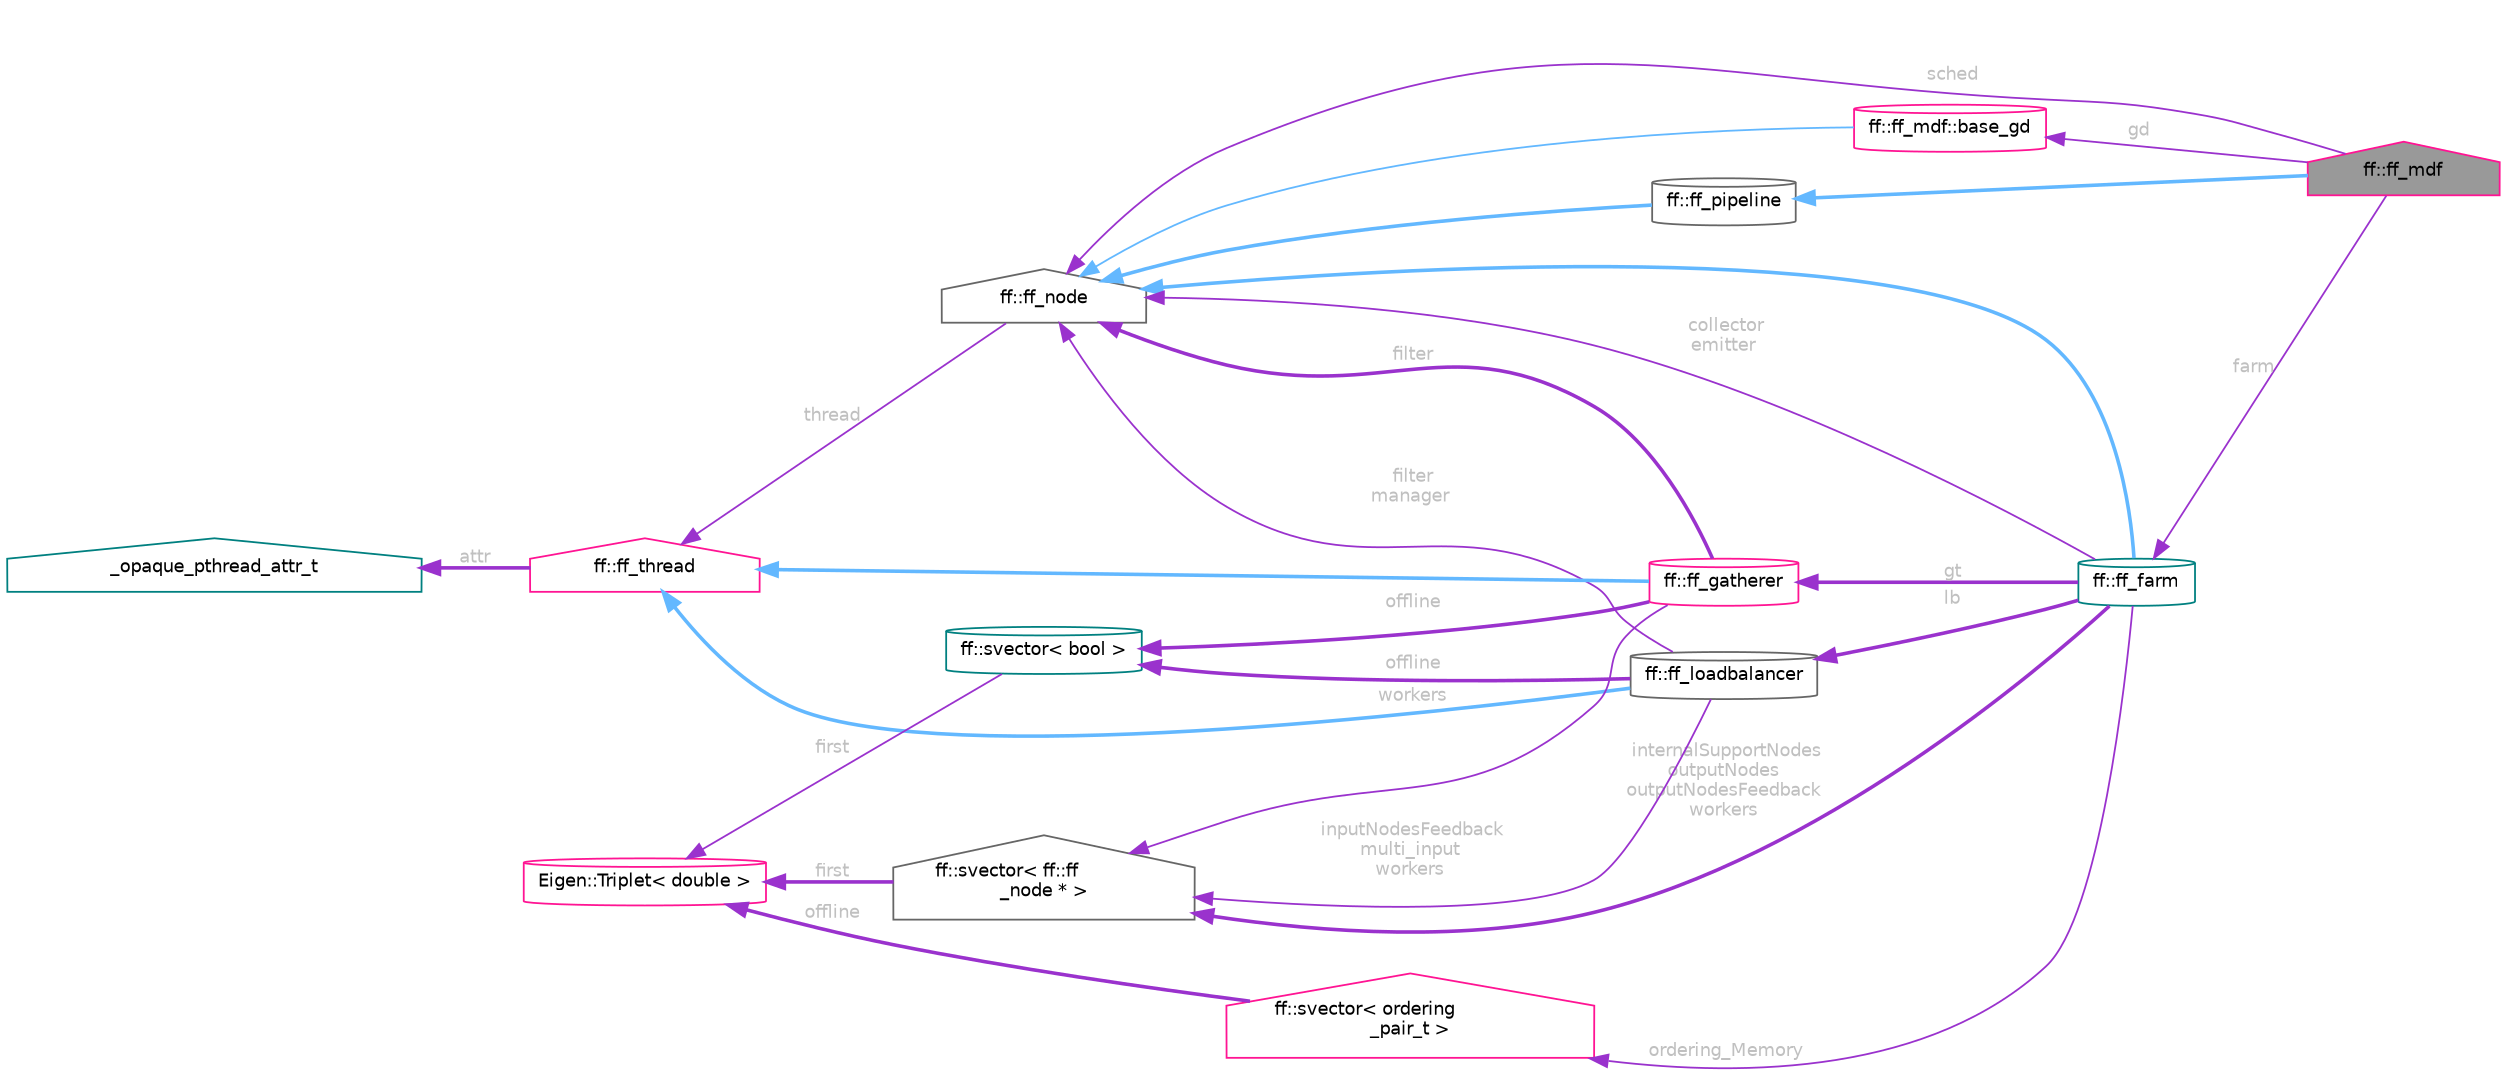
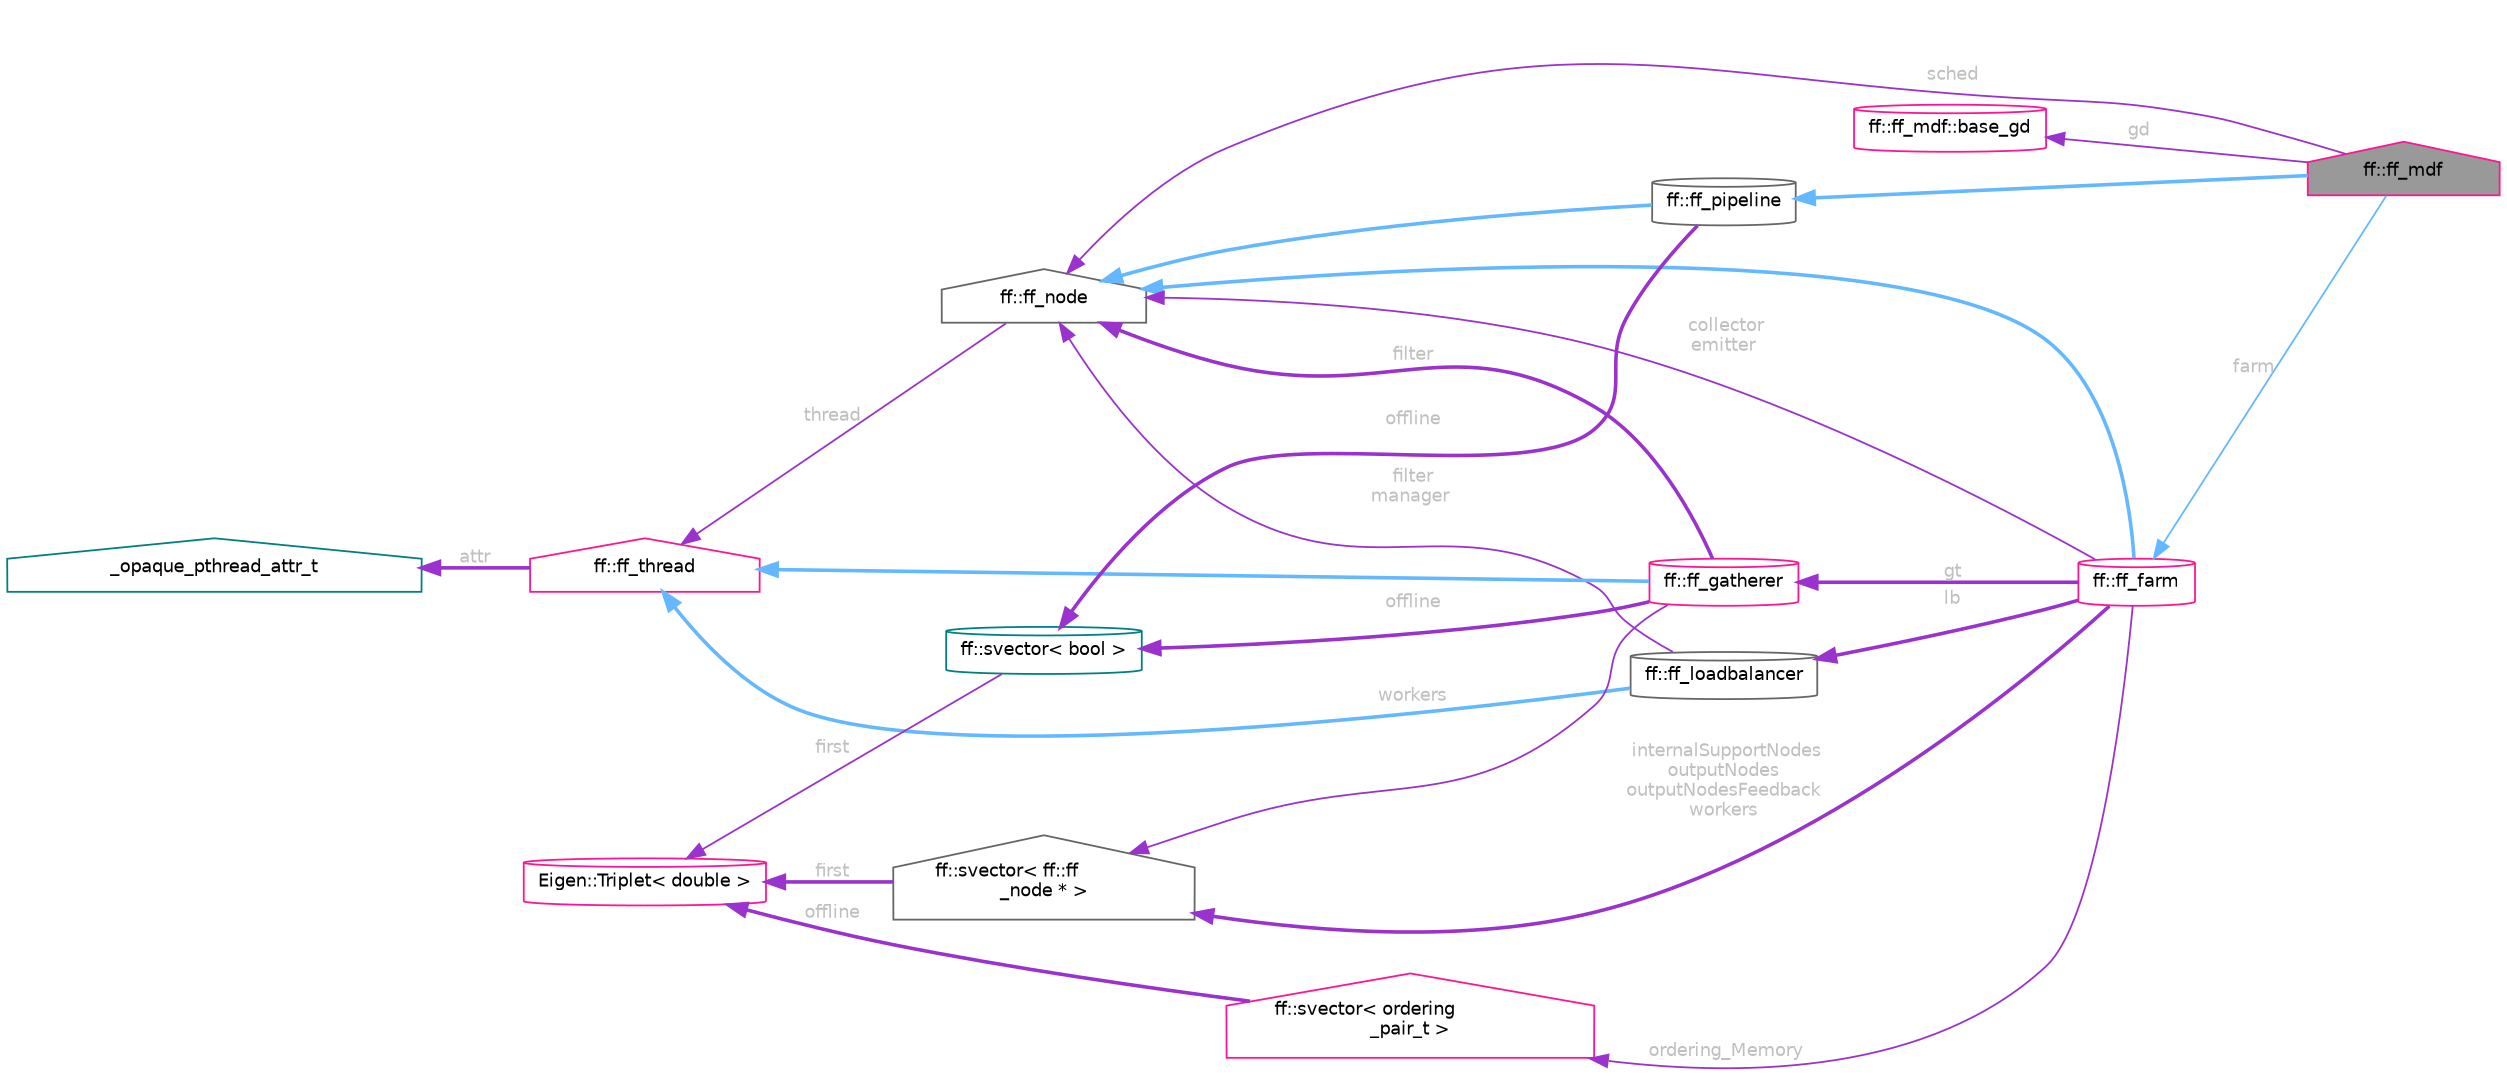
edge "ff::ff_mdf::base_gd" -> "ff::ff_node": removed
edge "ff::ff_mdf" -> "ff::ff_farm": color darkorchid3 -> steelblue1
node "ff::ff_farm": color teal -> deeppink
edge "ff::ff_loadbalancer" -> "ff::svector< bool >": now "ff::ff_pipeline" -> "ff::svector< bool >"
edge "ff::ff_loadbalancer" -> "ff::svector< ff::ff _node * >": removed, label "inputNodesFeedback multi_input workers"
